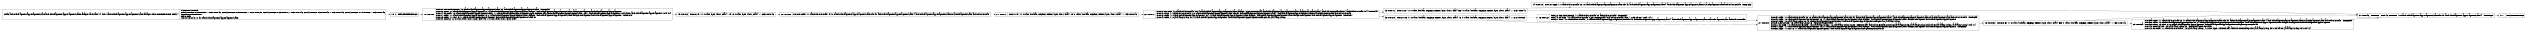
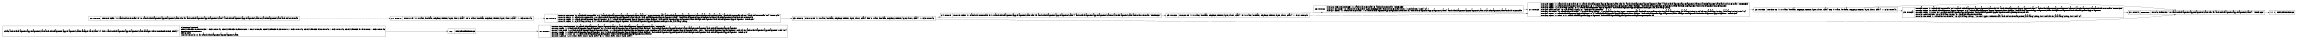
node "19: 0x000c": removed
edge "22: 0x0012" -> "25: 0x0020": now "24: 0x001e" -> "25: 0x0020"
